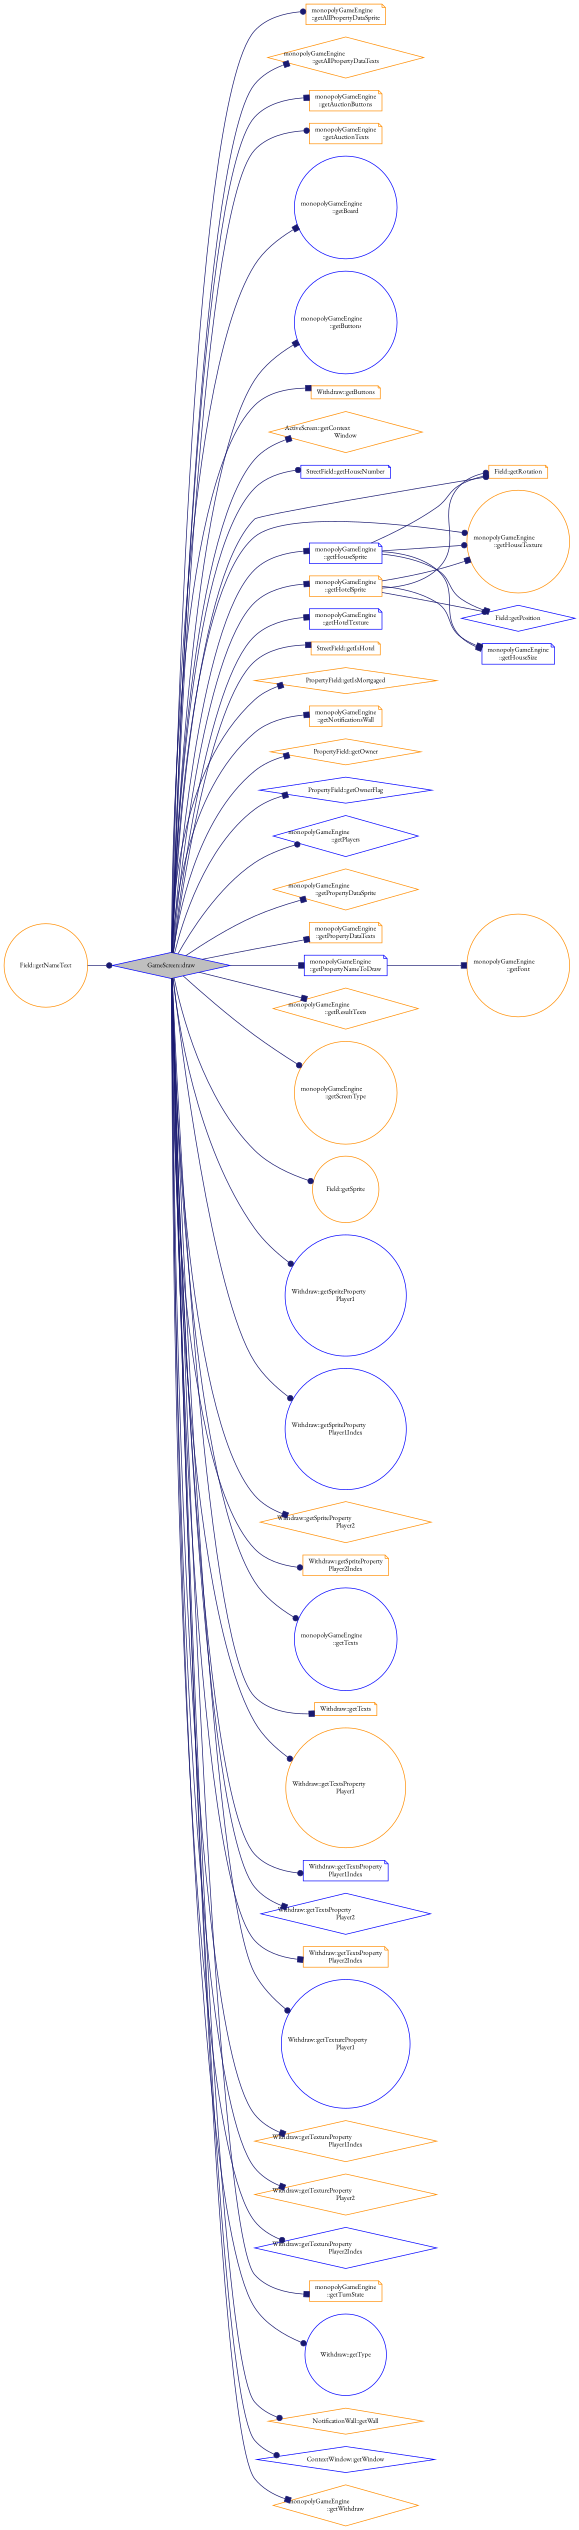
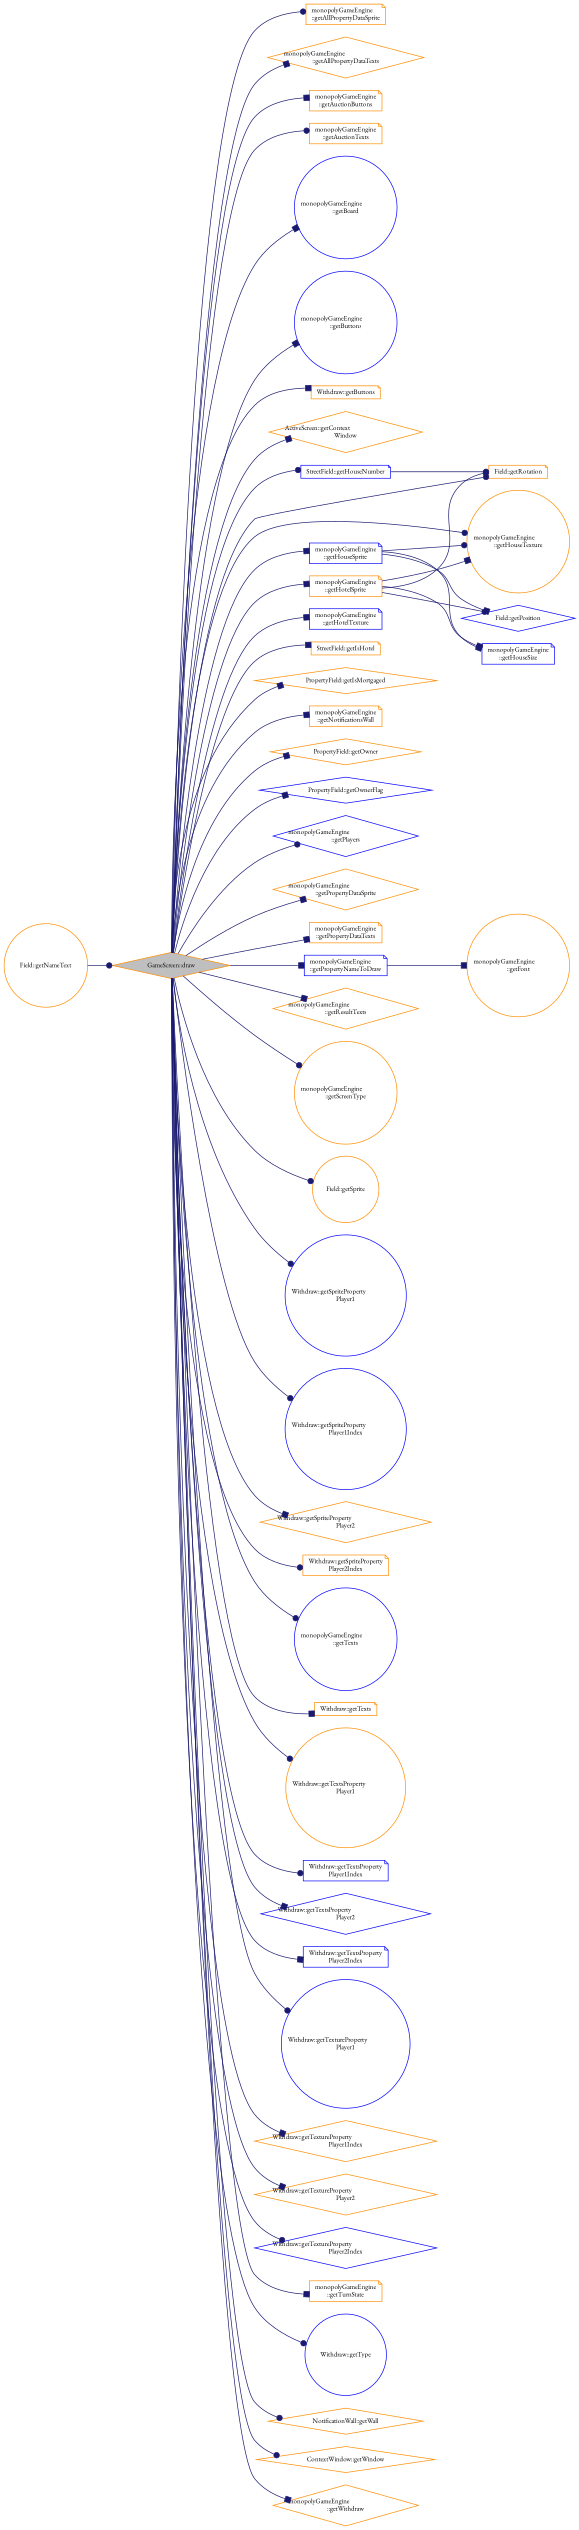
edge "monopolyGameEngine ::getHouseSprite" -> "Field::getRotation": now "StreetField::getHouseNumber" -> "Field::getRotation"
node "GameScreen::draw": color blue -> darkorange
node "Withdraw::getTextsProperty Player2Index": color darkorange -> blue
node "ContextWindow::getWindow": color blue -> darkorange
